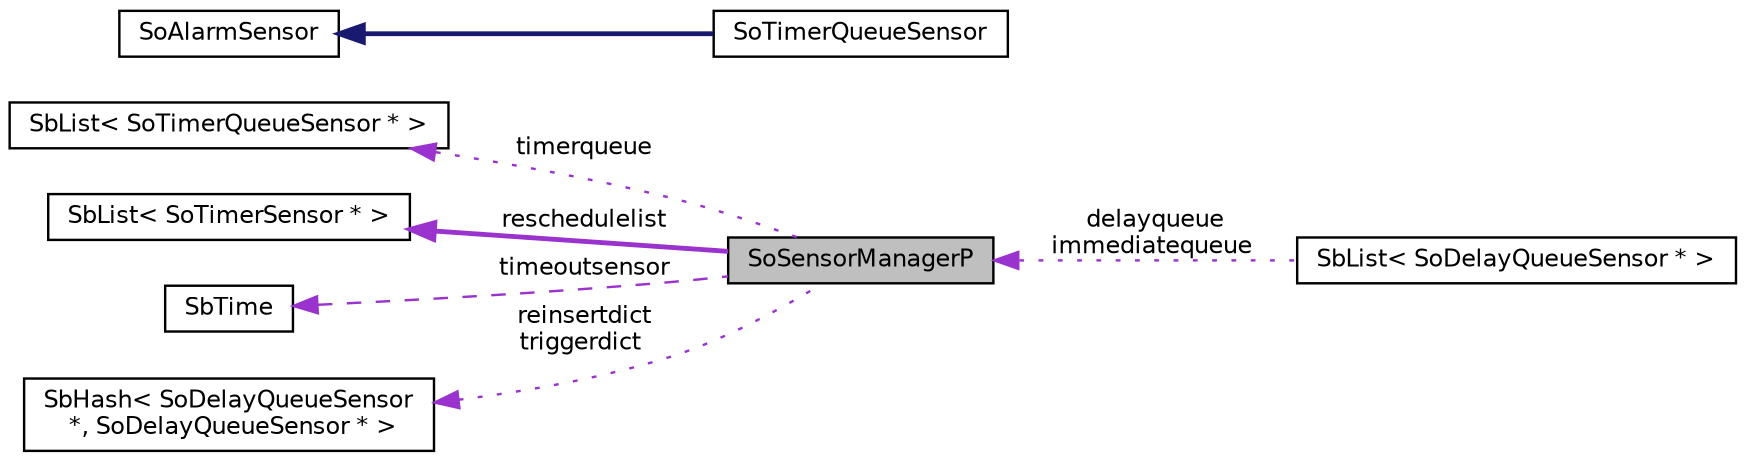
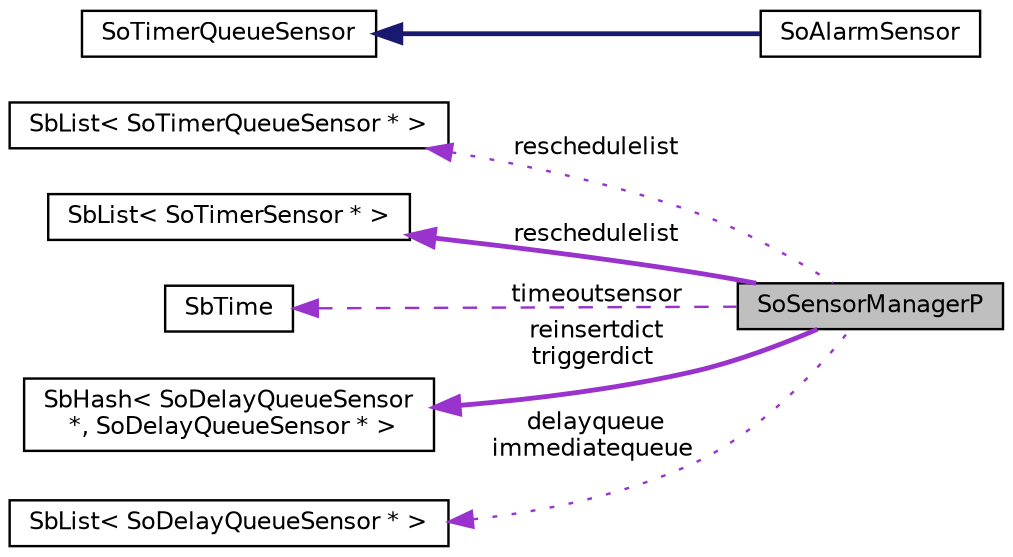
edge "SoTimerQueueSensor" -> "SoAlarmSensor": reversed
edge "SoSensorManagerP" -> "SbList< SoTimerQueueSensor * >": label " timerqueue" -> " reschedulelist"
edge "SbList< SoDelayQueueSensor * >" -> "SoSensorManagerP": reversed
edge "SoSensorManagerP" -> "SbHash< SoDelayQueueSensor *, SoDelayQueueSensor * >": style dotted -> bold
